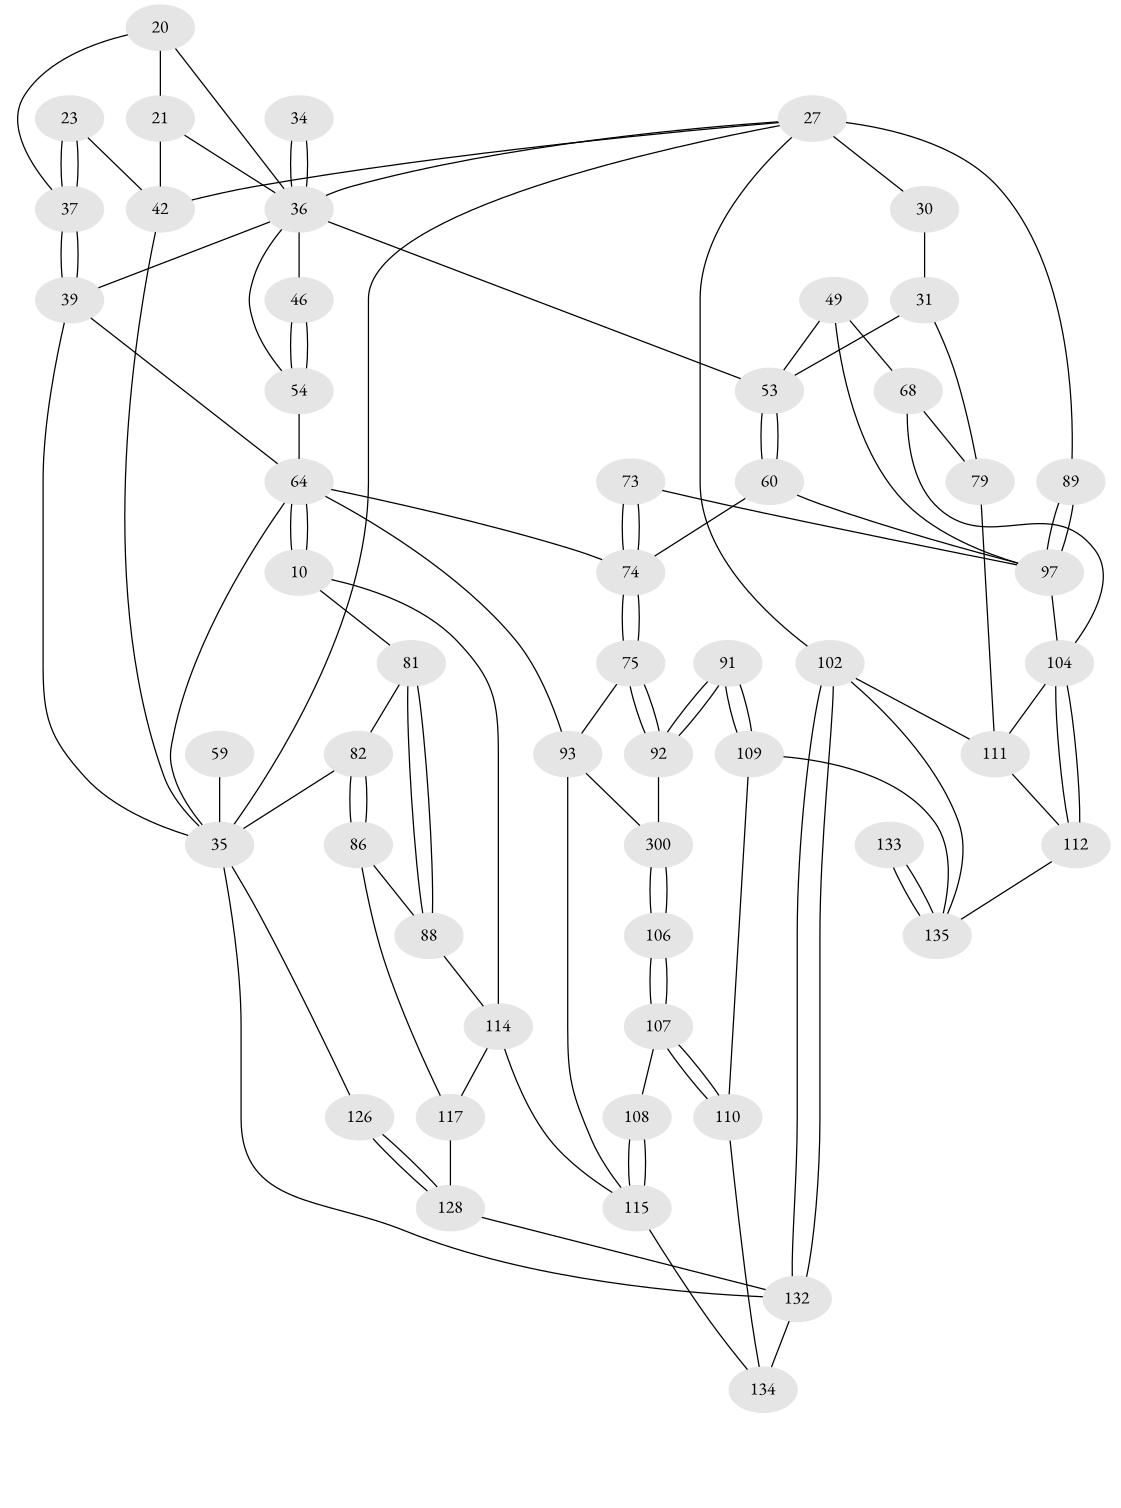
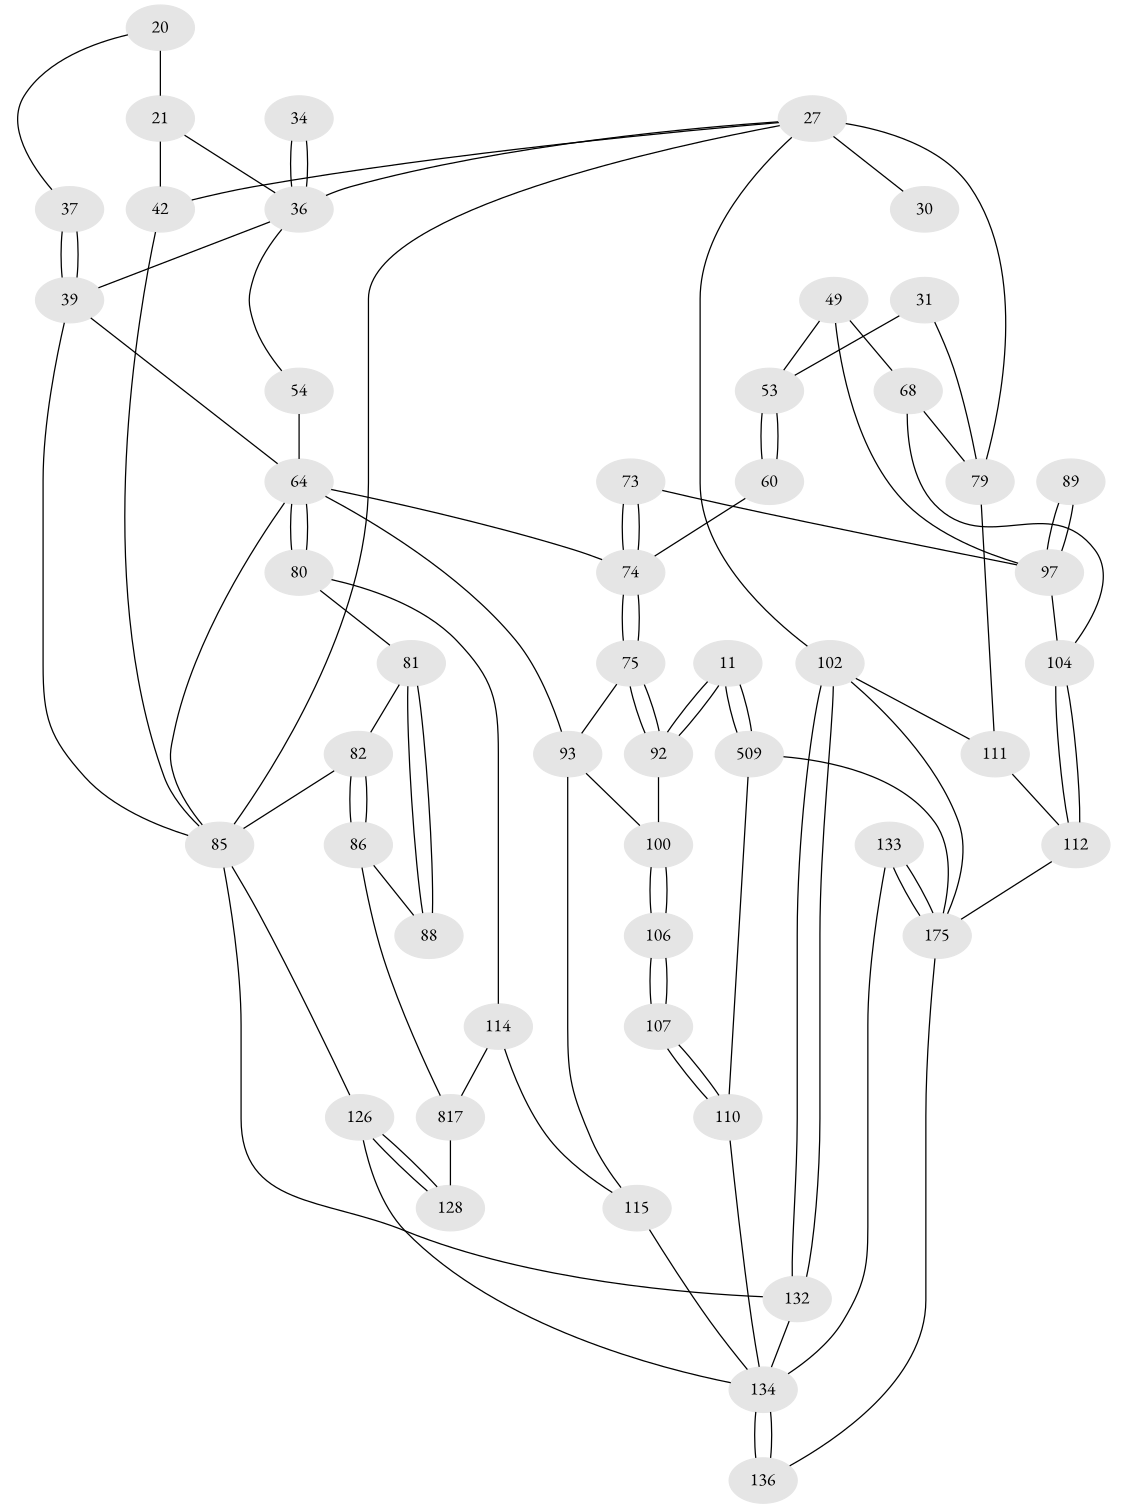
node "23": removed
edge "20" -- "36": removed
edge "27" -- "89": now "27" -- "79"
edge "30" -- "31": removed
node "46": removed
edge "36" -- "53": removed
edge "60" -- "97": removed
node "10": label "10" -> "80"
node "91": label "91" -> "11"
edge "104" -- "111": removed
node "59": removed
node "109": label "109" -> "509"
node "35": label "35" -> "85"
node "300": label "300" -> "100"
node "135": label "135" -> "175"
edge "88" -- "114": removed
node "117": label "117" -> "817"
node "108": removed
edge "133" -- "134": added
edge "128" -- "132": removed
edge "126" -- "134": added
node "136": added
